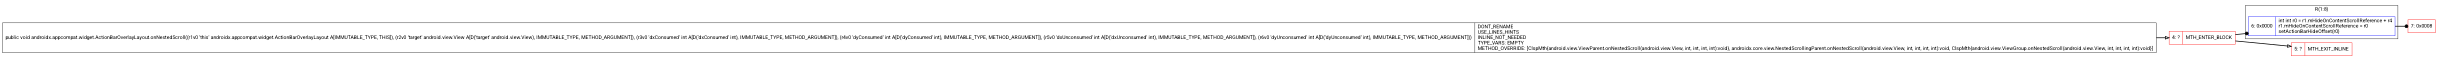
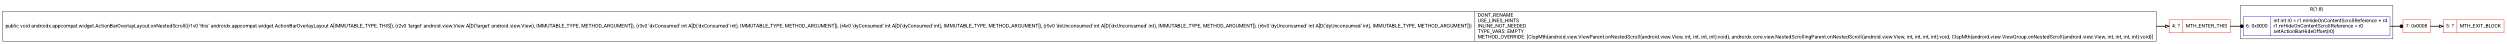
node "4: ?": text "MTH_ENTER_BLOCK" -> "MTH_ENTER_THIS"
edge "4: ?" -> "5: ?": now "7: 0x0008" -> "5: ?"
node "5: ?": text "MTH_EXIT_INLINE" -> "MTH_EXIT_BLOCK"
